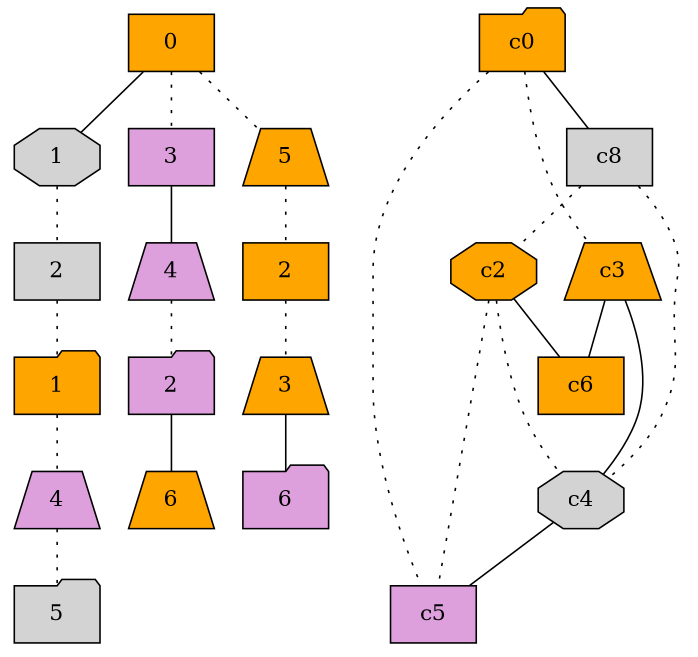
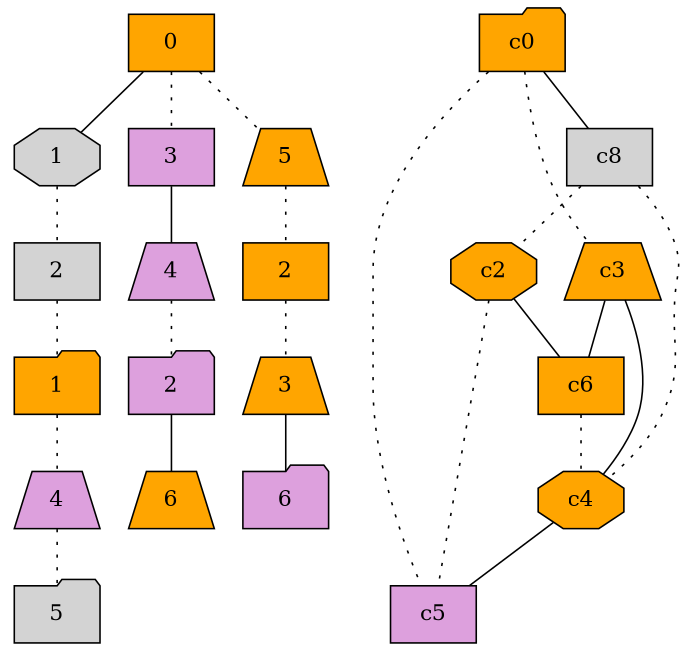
edge "c2" -- "c4": now "c6" -- "c4"
node "c4": fillcolor lightgrey -> orange
